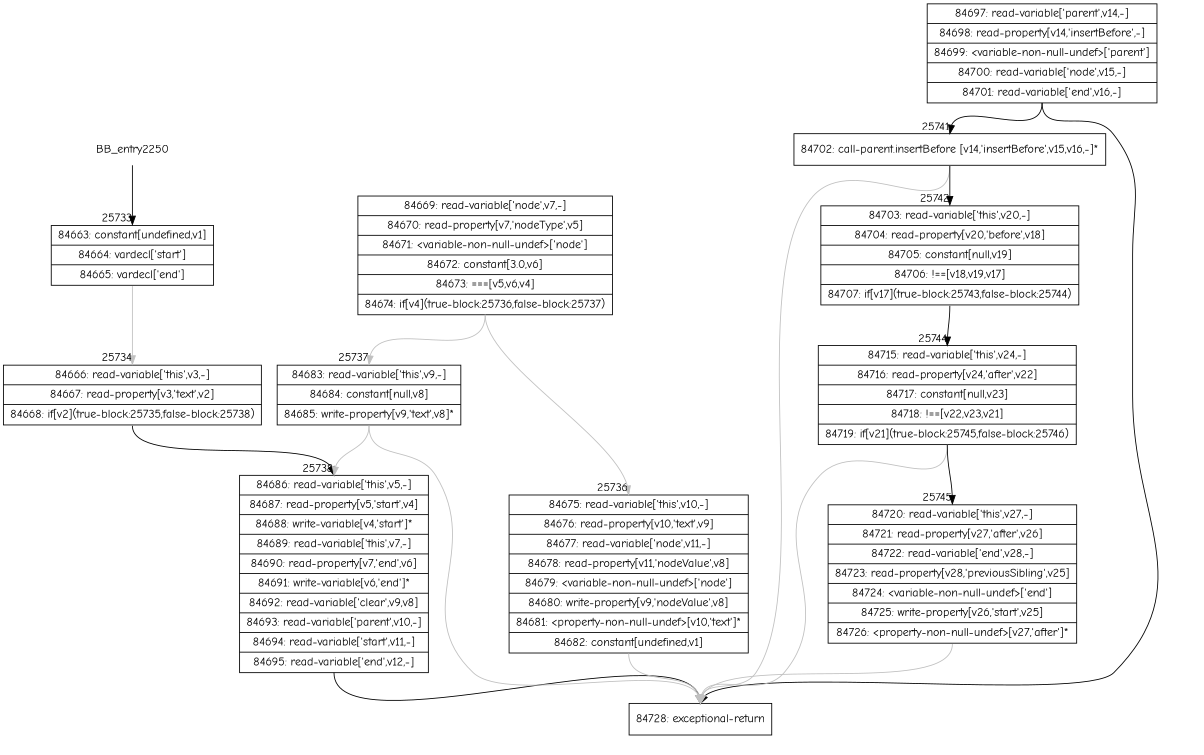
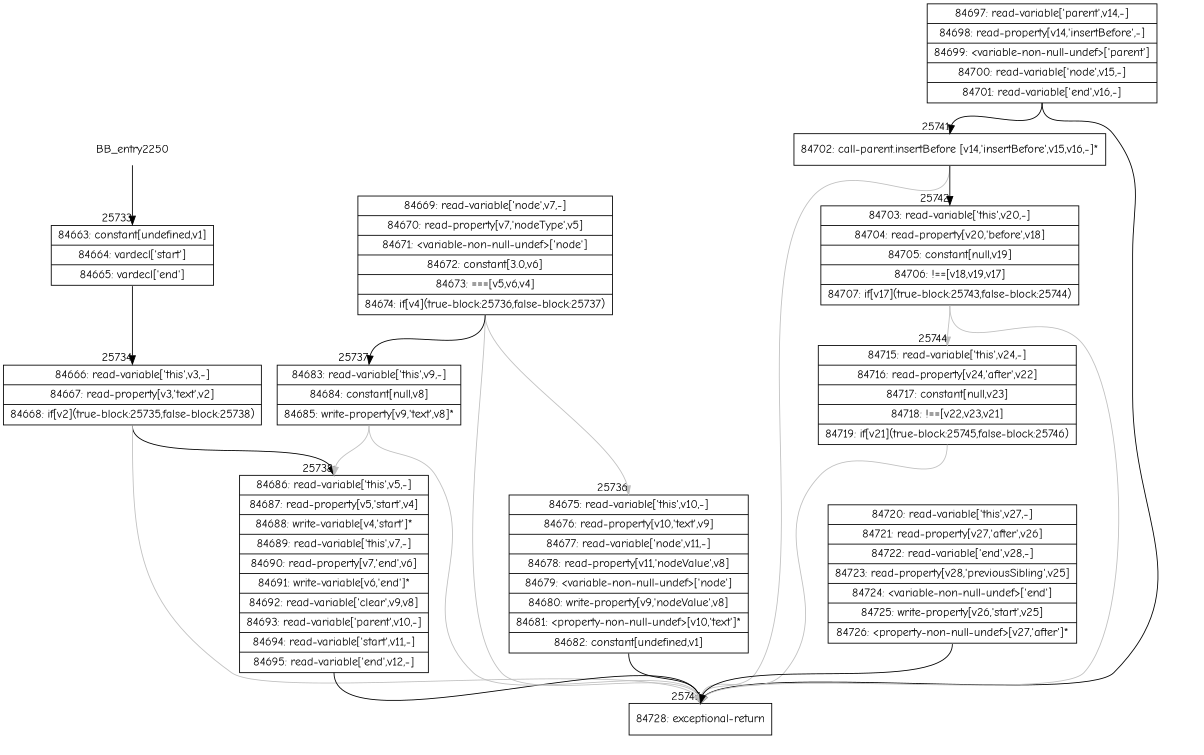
edge "84663: constant[undefined,v1]" -> "84666: read-variable['this',v3,-]": color gray -> black
edge "84703: read-variable['this',v20,-]" -> "84715: read-variable['this',v24,-]": color black -> gray
edge "84669: read-variable['node',v7,-]" -> "84683: read-variable['this',v9,-]": color gray -> black
edge "84715: read-variable['this',v24,-]" -> "84720: read-variable['this',v27,-]": removed
edge "84669: read-variable['node',v7,-]" -> "84728: exceptional-return": added
edge "84703: read-variable['this',v20,-]" -> "84728: exceptional-return": added
edge "84720: read-variable['this',v27,-]" -> "84728: exceptional-return": color gray -> black
edge "84675: read-variable['this',v10,-]" -> "84728: exceptional-return": color gray -> black
edge "84666: read-variable['this',v3,-]" -> "84728: exceptional-return": added
